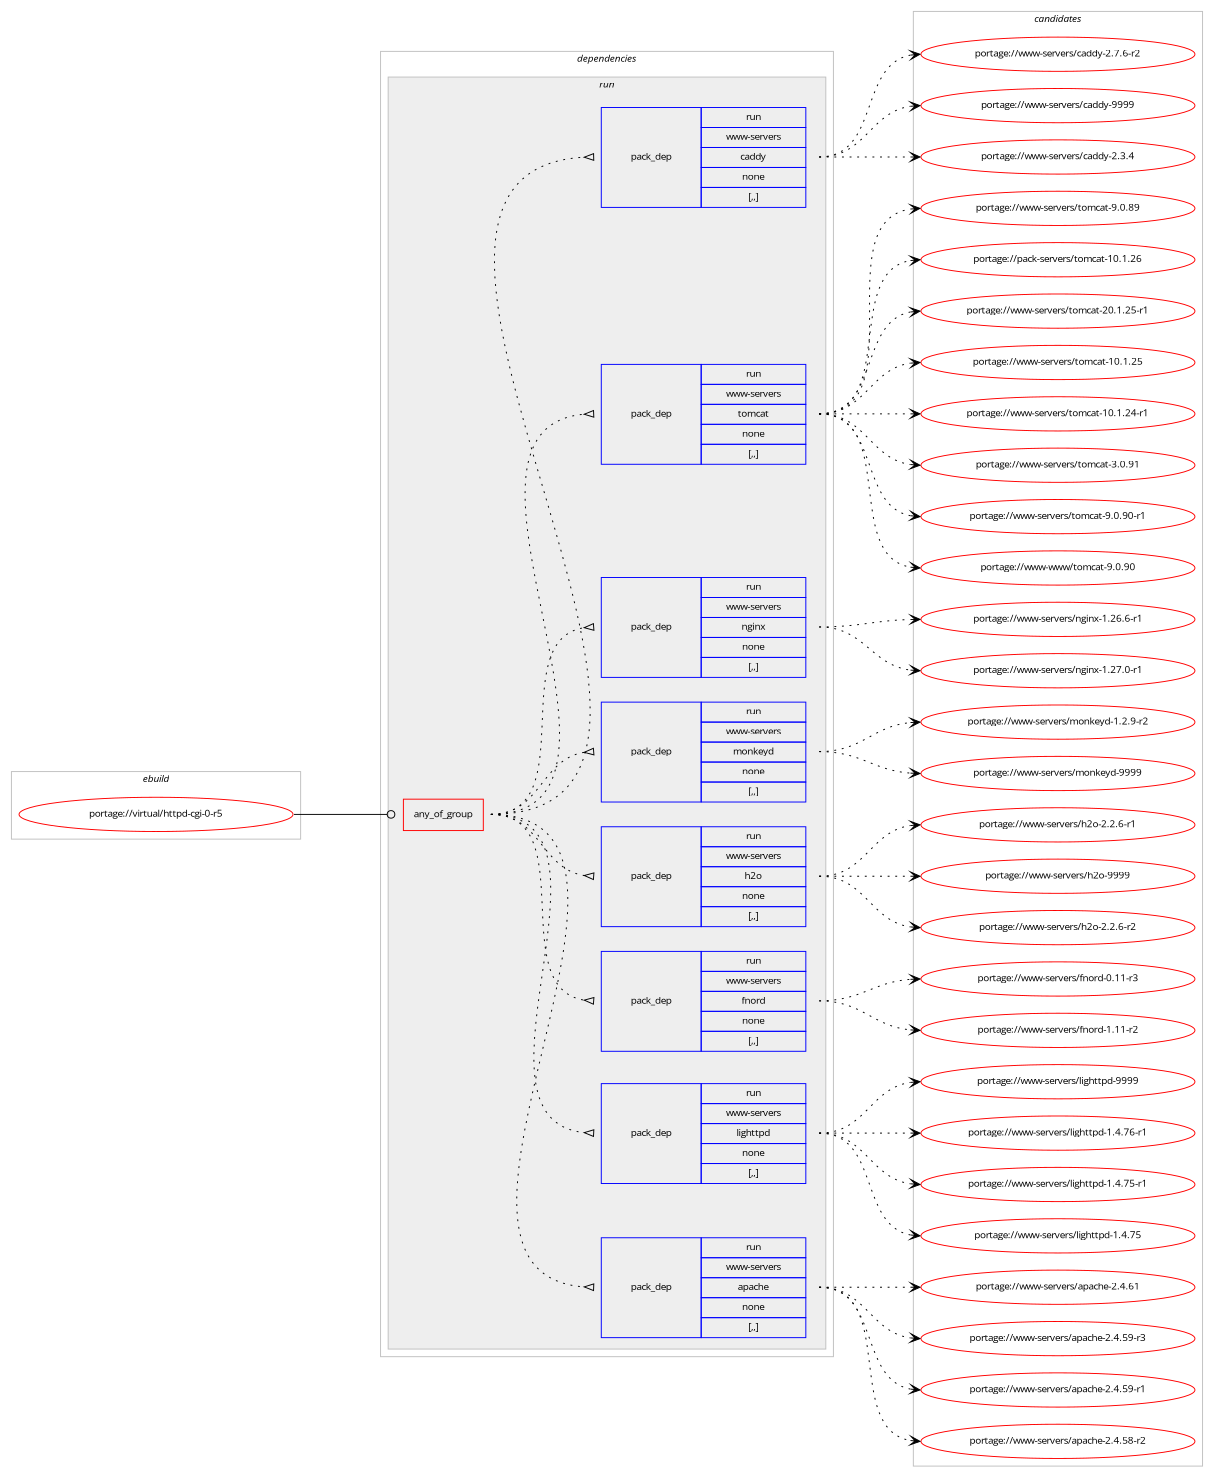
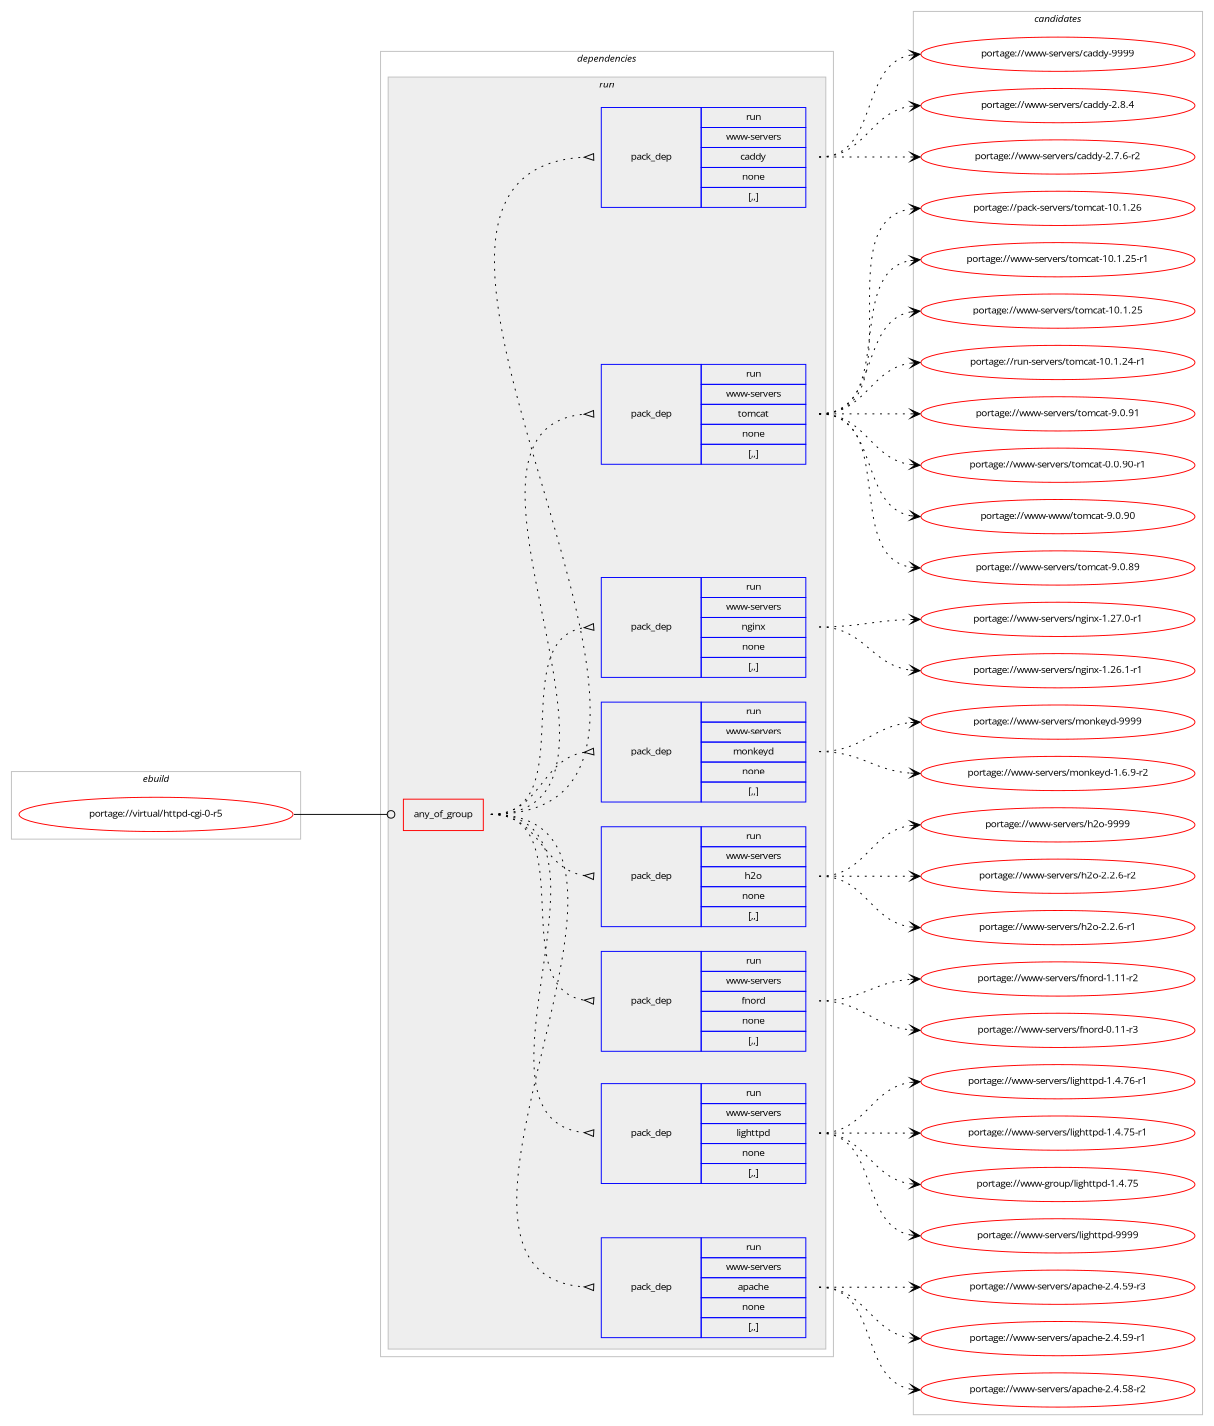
node "portage://www-servers/caddy-2.3.4": label "portage://www-servers/caddy-2.3.4" -> "portage://www-servers/caddy-2.8.4"
node "portage://www-servers/tomcat-20.1.25-r1": label "portage://www-servers/tomcat-20.1.25-r1" -> "portage://www-servers/tomcat-10.1.25-r1"
node "portage://www-servers/tomcat-10.1.24-r1": label "portage://www-servers/tomcat-10.1.24-r1" -> "portage://run-servers/tomcat-10.1.24-r1"
node "portage://www-servers/tomcat-3.0.91": label "portage://www-servers/tomcat-3.0.91" -> "portage://www-servers/tomcat-9.0.91"
node "portage://www-servers/tomcat-9.0.90-r1": label "portage://www-servers/tomcat-9.0.90-r1" -> "portage://www-servers/tomcat-0.0.90-r1"
node "portage://www-servers/nginx-1.26.6-r1": label "portage://www-servers/nginx-1.26.6-r1" -> "portage://www-servers/nginx-1.26.1-r1"
node "portage://www-servers/monkeyd-1.2.9-r2": label "portage://www-servers/monkeyd-1.2.9-r2" -> "portage://www-servers/monkeyd-1.6.9-r2"
node "portage://www-servers/lighttpd-1.4.75": label "portage://www-servers/lighttpd-1.4.75" -> "portage://www-group/lighttpd-1.4.75"
node "portage://www-servers/apache-2.4.61": removed
